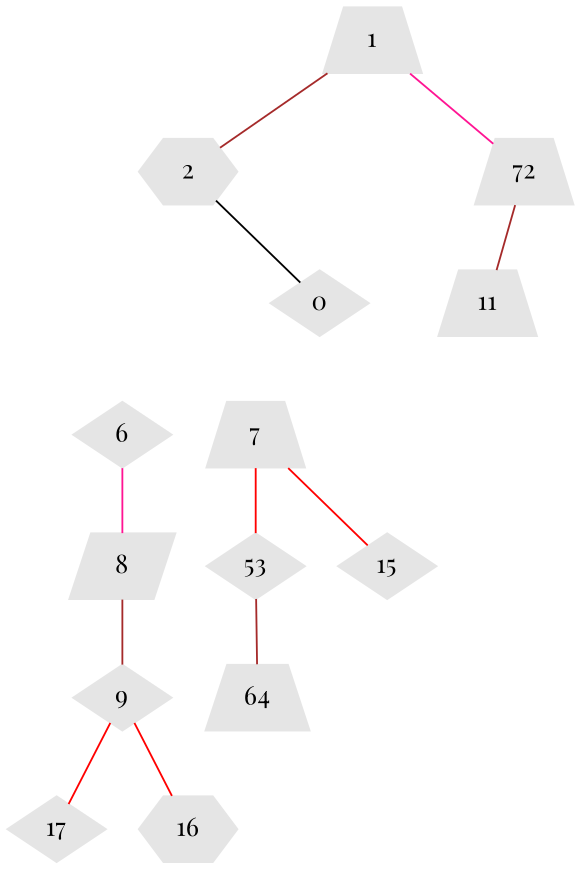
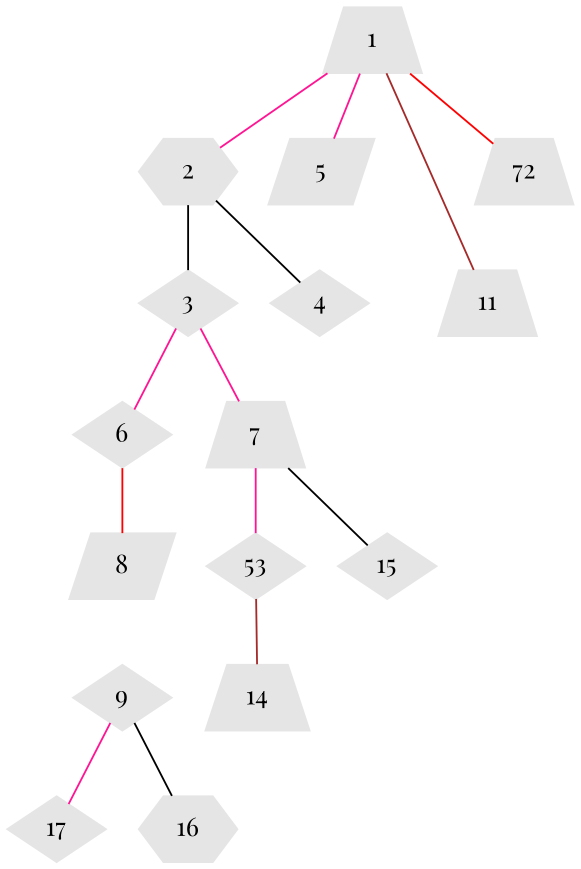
edge "1" -- "72": color deeppink -> red
edge "1" -- "2": color brown -> deeppink
node "5": added
edge "72" -- "11": now "1" -- "11"
node "3": added
node "0": label "0" -> "4"
edge "6" -- "8": color deeppink -> red
edge "7" -- "53": color red -> deeppink
edge "7" -- "15": color red -> black
edge "8" -- "9": removed
node "64": label "64" -> "14"
edge "9" -- "16": color red -> black
edge "9" -- "17": color red -> deeppink
